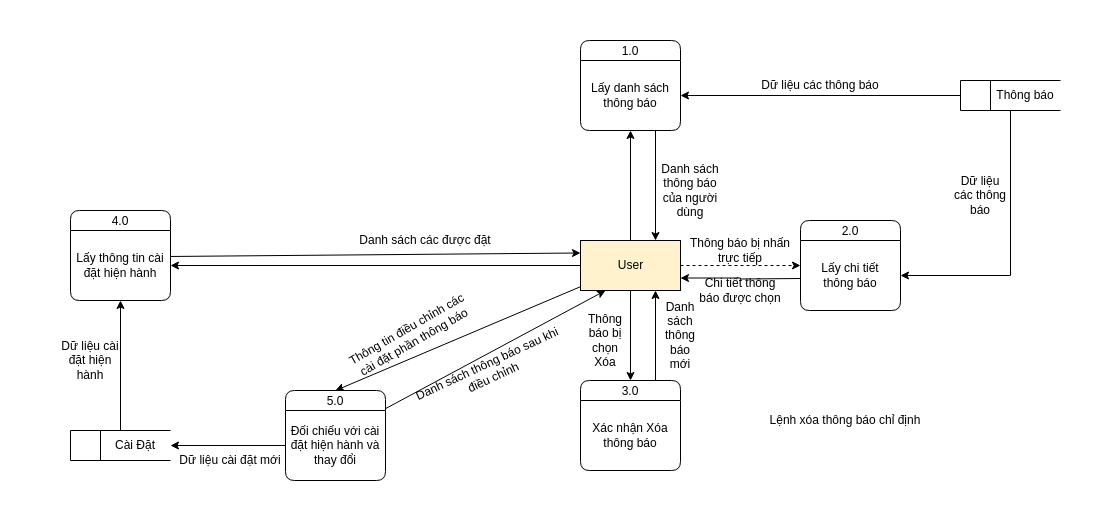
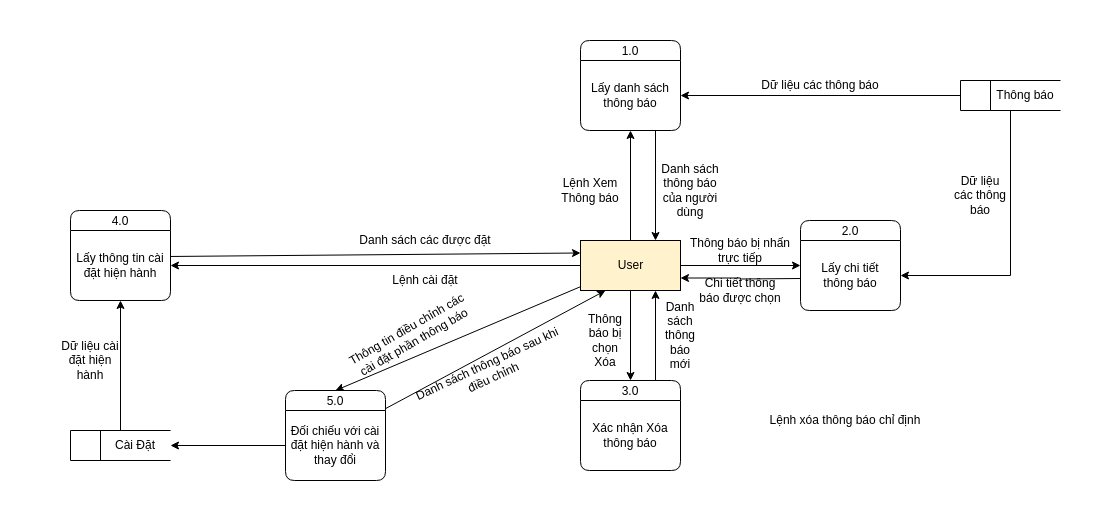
node "Lệnh Xem Thông báo": added
edge "User" -> "2.0": style dashed -> solid
node "Lệnh cài đặt": added
node "Dữ liệu cài đặt mới": removed
